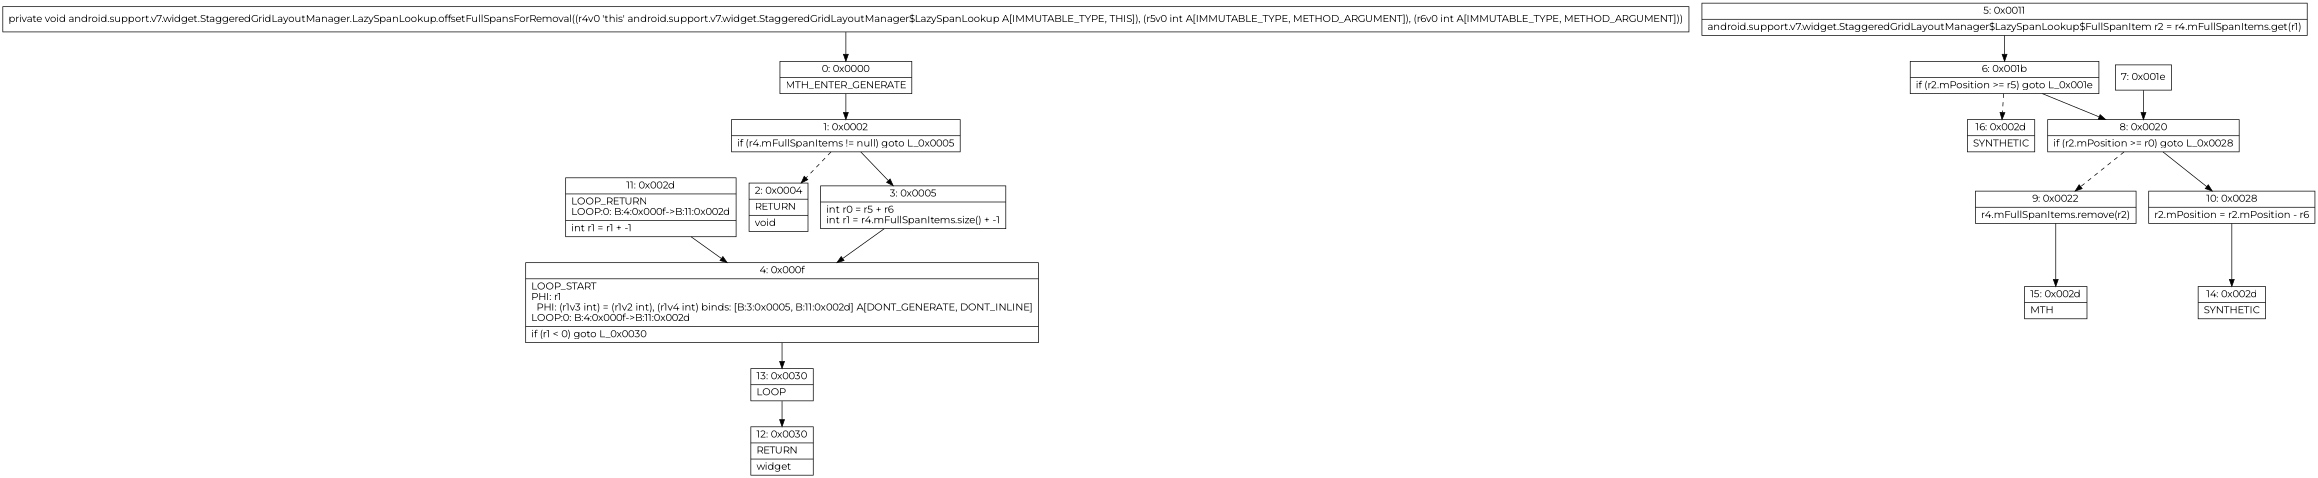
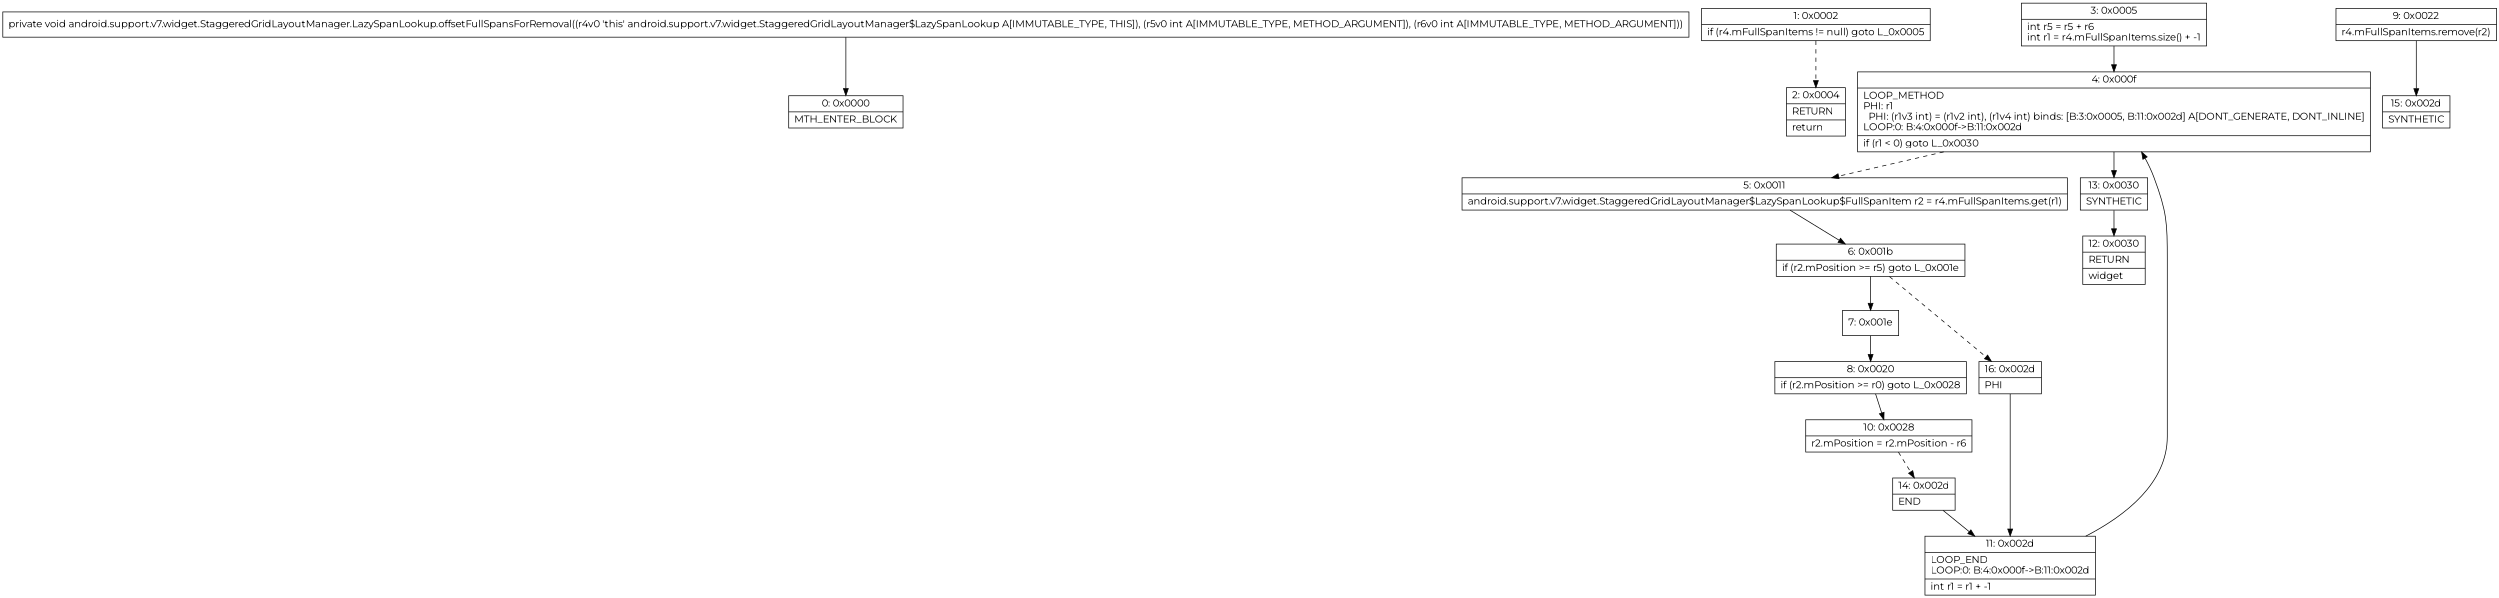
node "0: 0x0000": text "MTH_ENTER_GENERATE" -> "MTH_ENTER_BLOCK"
edge "0: 0x0000" -> "1: 0x0002": removed
edge "6: 0x001b" -> "8: 0x0020": now "6: 0x001b" -> "7: 0x001e"
node "16: 0x002d": text "SYNTHETIC" -> "PHI"
edge "4: 0x000f" -> "5: 0x0011": added
edge "1: 0x0002" -> "3: 0x0005": removed
edge "8: 0x0020" -> "9: 0x0022": removed
node "11: 0x002d": text "LOOP_RETURN" -> "LOOP_END"
node "3: 0x0005": text "int r0 = r5 + r6" -> "int r5 = r5 + r6"
node "2: 0x0004": text "void" -> "return"
edge "10: 0x0028" -> "14: 0x002d": style solid -> dashed
node "4: 0x000f": text "LOOP_START" -> "LOOP_METHOD"
node "15: 0x002d": text "MTH" -> "SYNTHETIC"
node "14: 0x002d": text "SYNTHETIC" -> "END"
node "13: 0x0030": text "LOOP" -> "SYNTHETIC"
edge "16: 0x002d" -> "11: 0x002d": added
edge "14: 0x002d" -> "11: 0x002d": added
